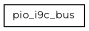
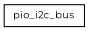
node "pio_i9c_bus": label "pio_i9c_bus" -> "pio_i2c_bus"
